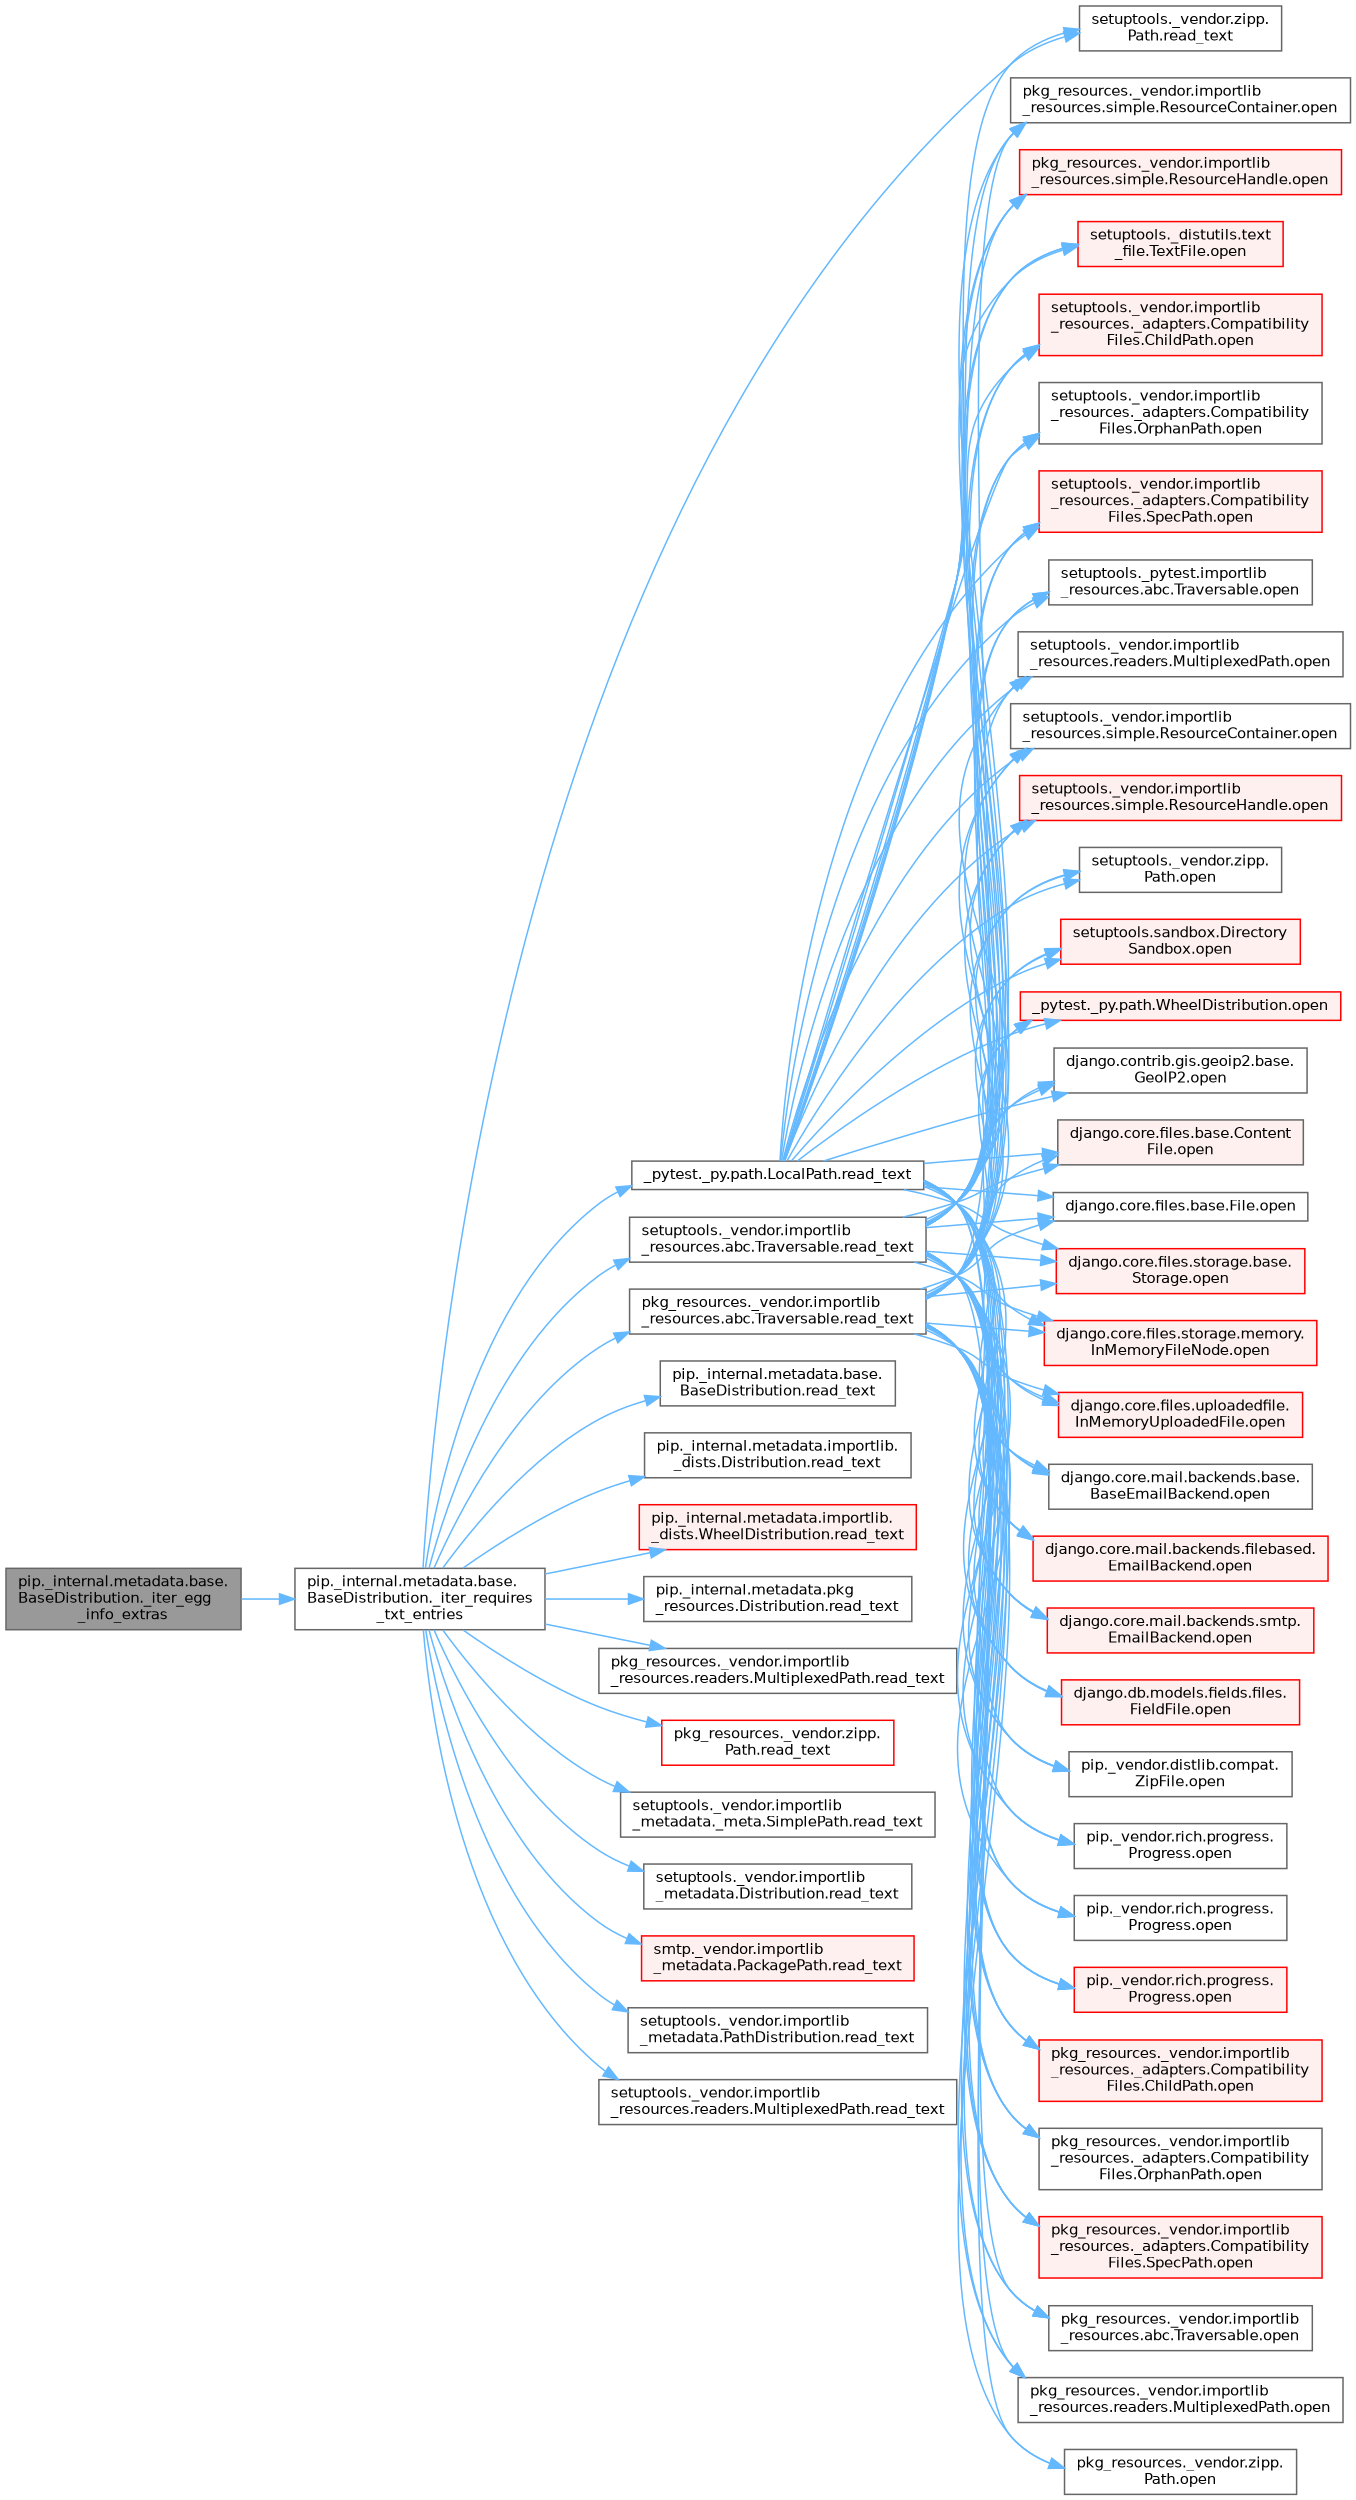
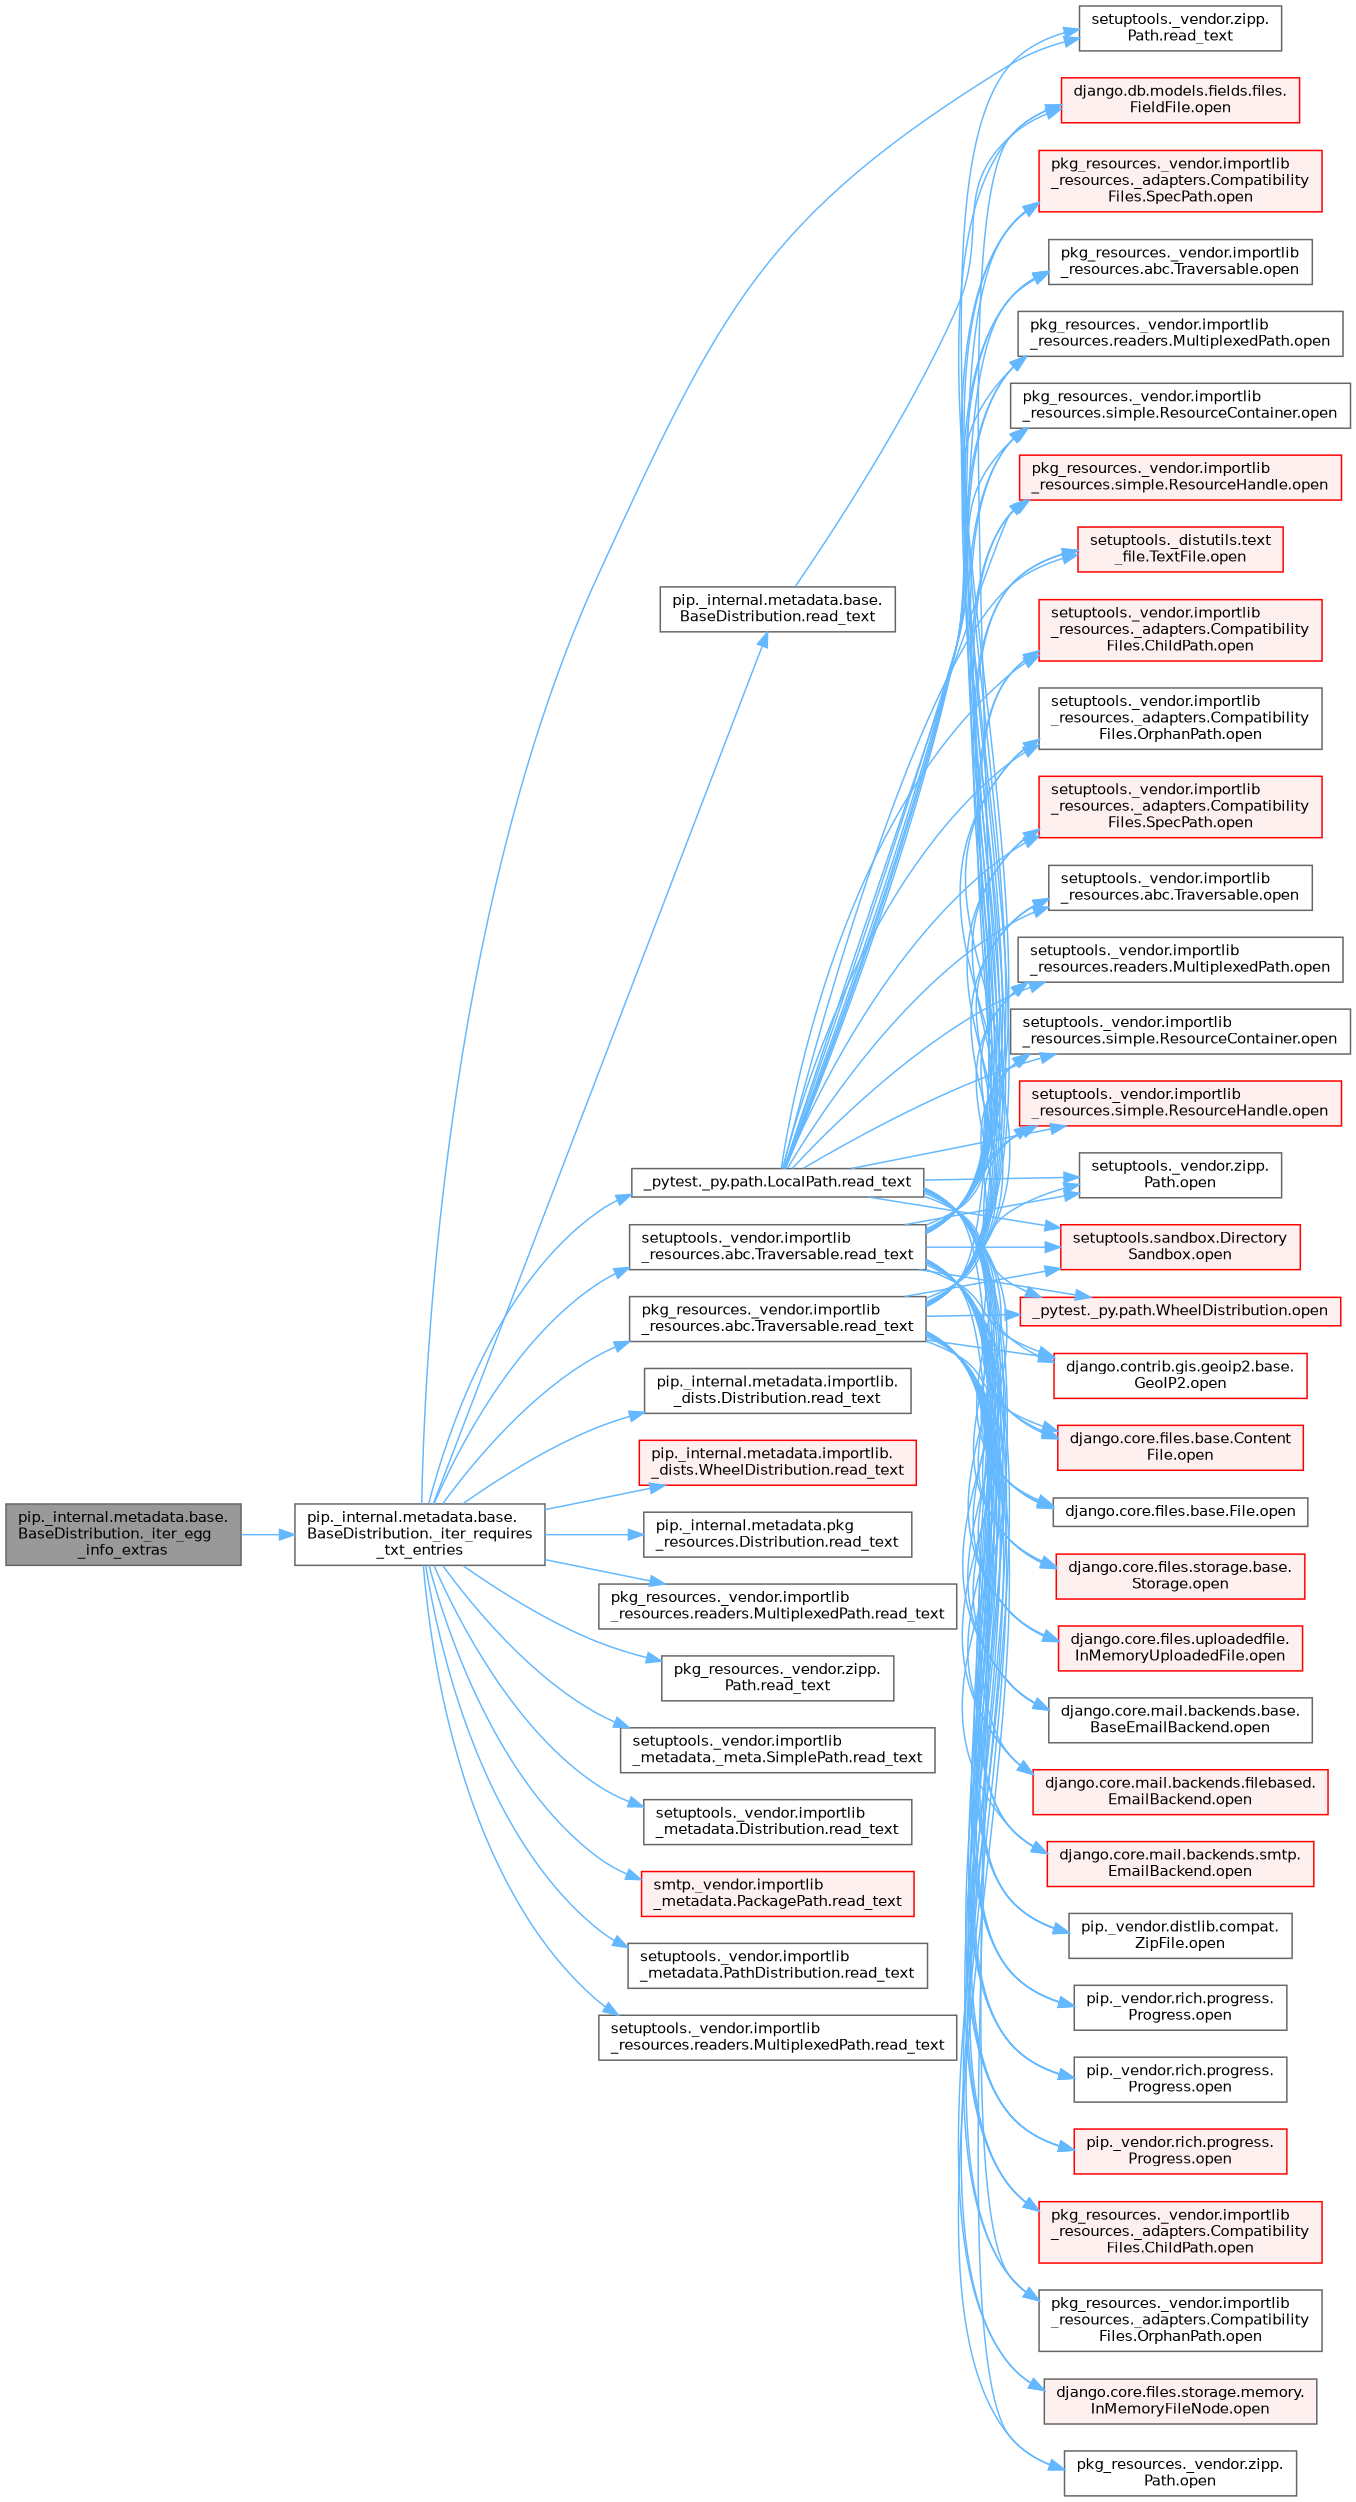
node "setuptools._pytest.importlib _resources.abc.Traversable.open": label "setuptools._pytest.importlib _resources.abc.Traversable.open" -> "setuptools._vendor.importlib _resources.abc.Traversable.open"
node "django.contrib.gis.geoip2.base. GeoIP2.open": color grey40 -> red
node "django.core.files.base.Content File.open": color grey40 -> red
edge "_pytest._py.path.LocalPath.read_text" -> "django.core.files.storage.memory. InMemoryFileNode.open": removed
node "django.core.files.storage.memory. InMemoryFileNode.open": color red -> grey40
edge "_pytest._py.path.LocalPath.read_text" -> "django.db.models.fields.files. FieldFile.open": now "pip._internal.metadata.base. BaseDistribution.read_text" -> "django.db.models.fields.files. FieldFile.open"
node "pkg_resources._vendor.zipp. Path.read_text": color red -> grey40
